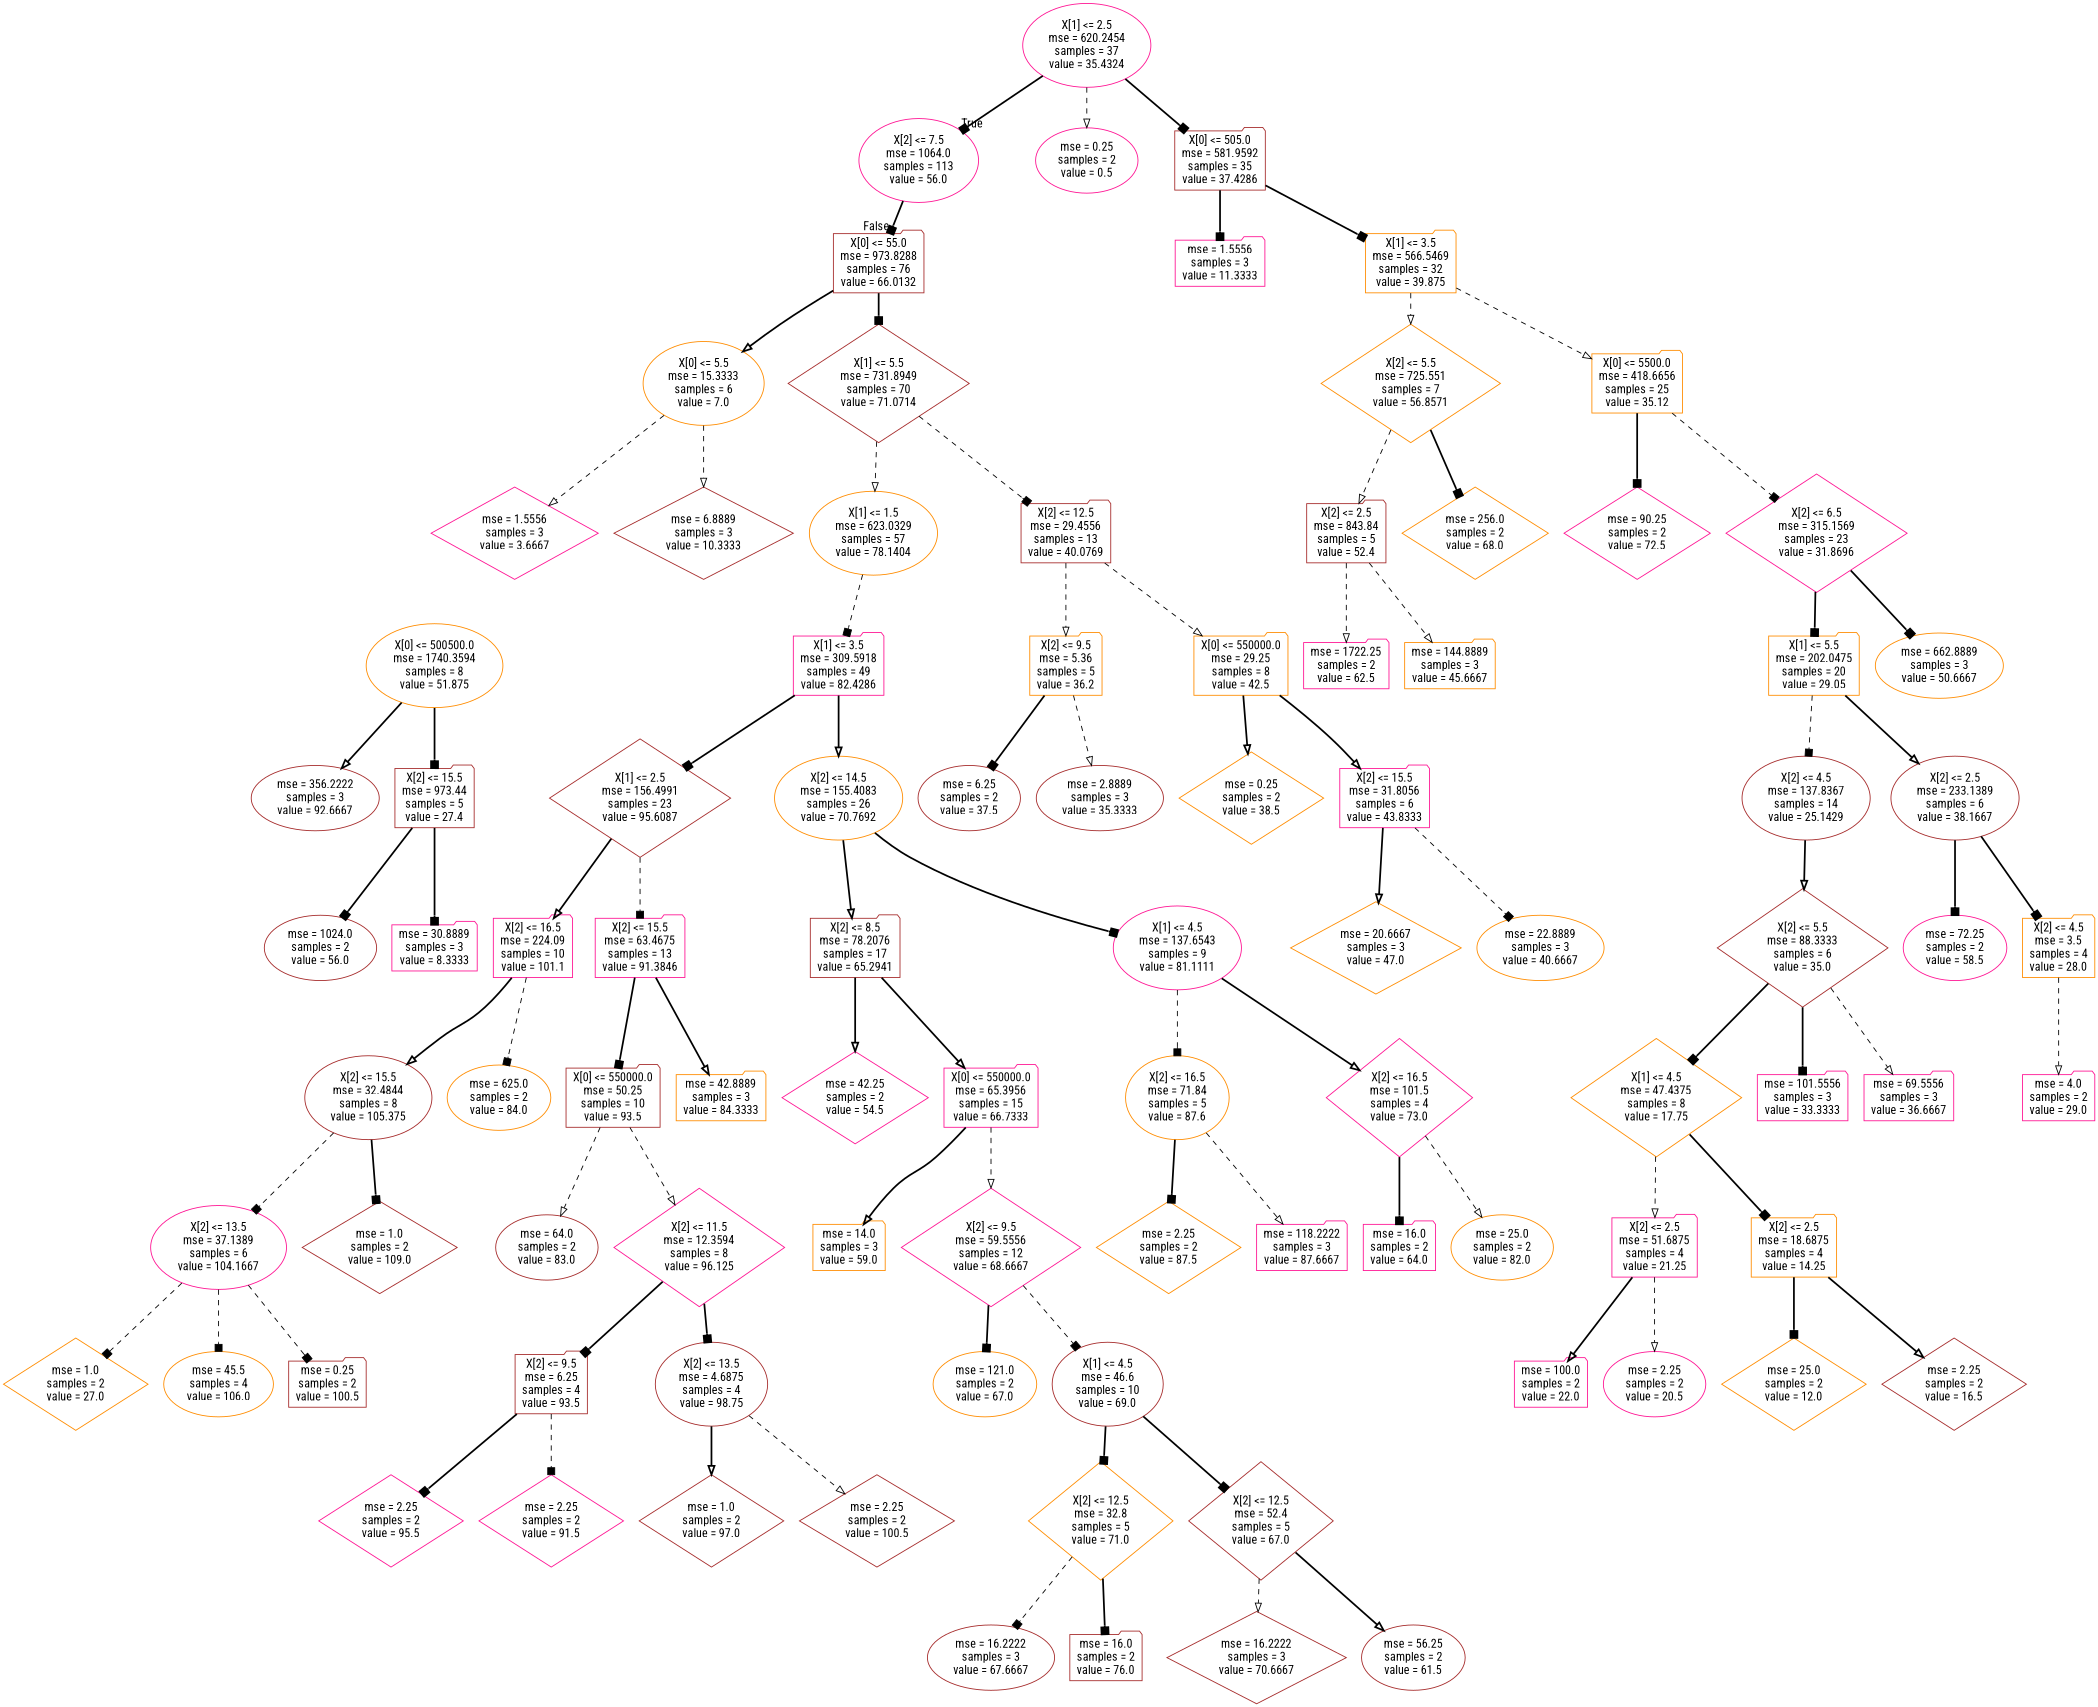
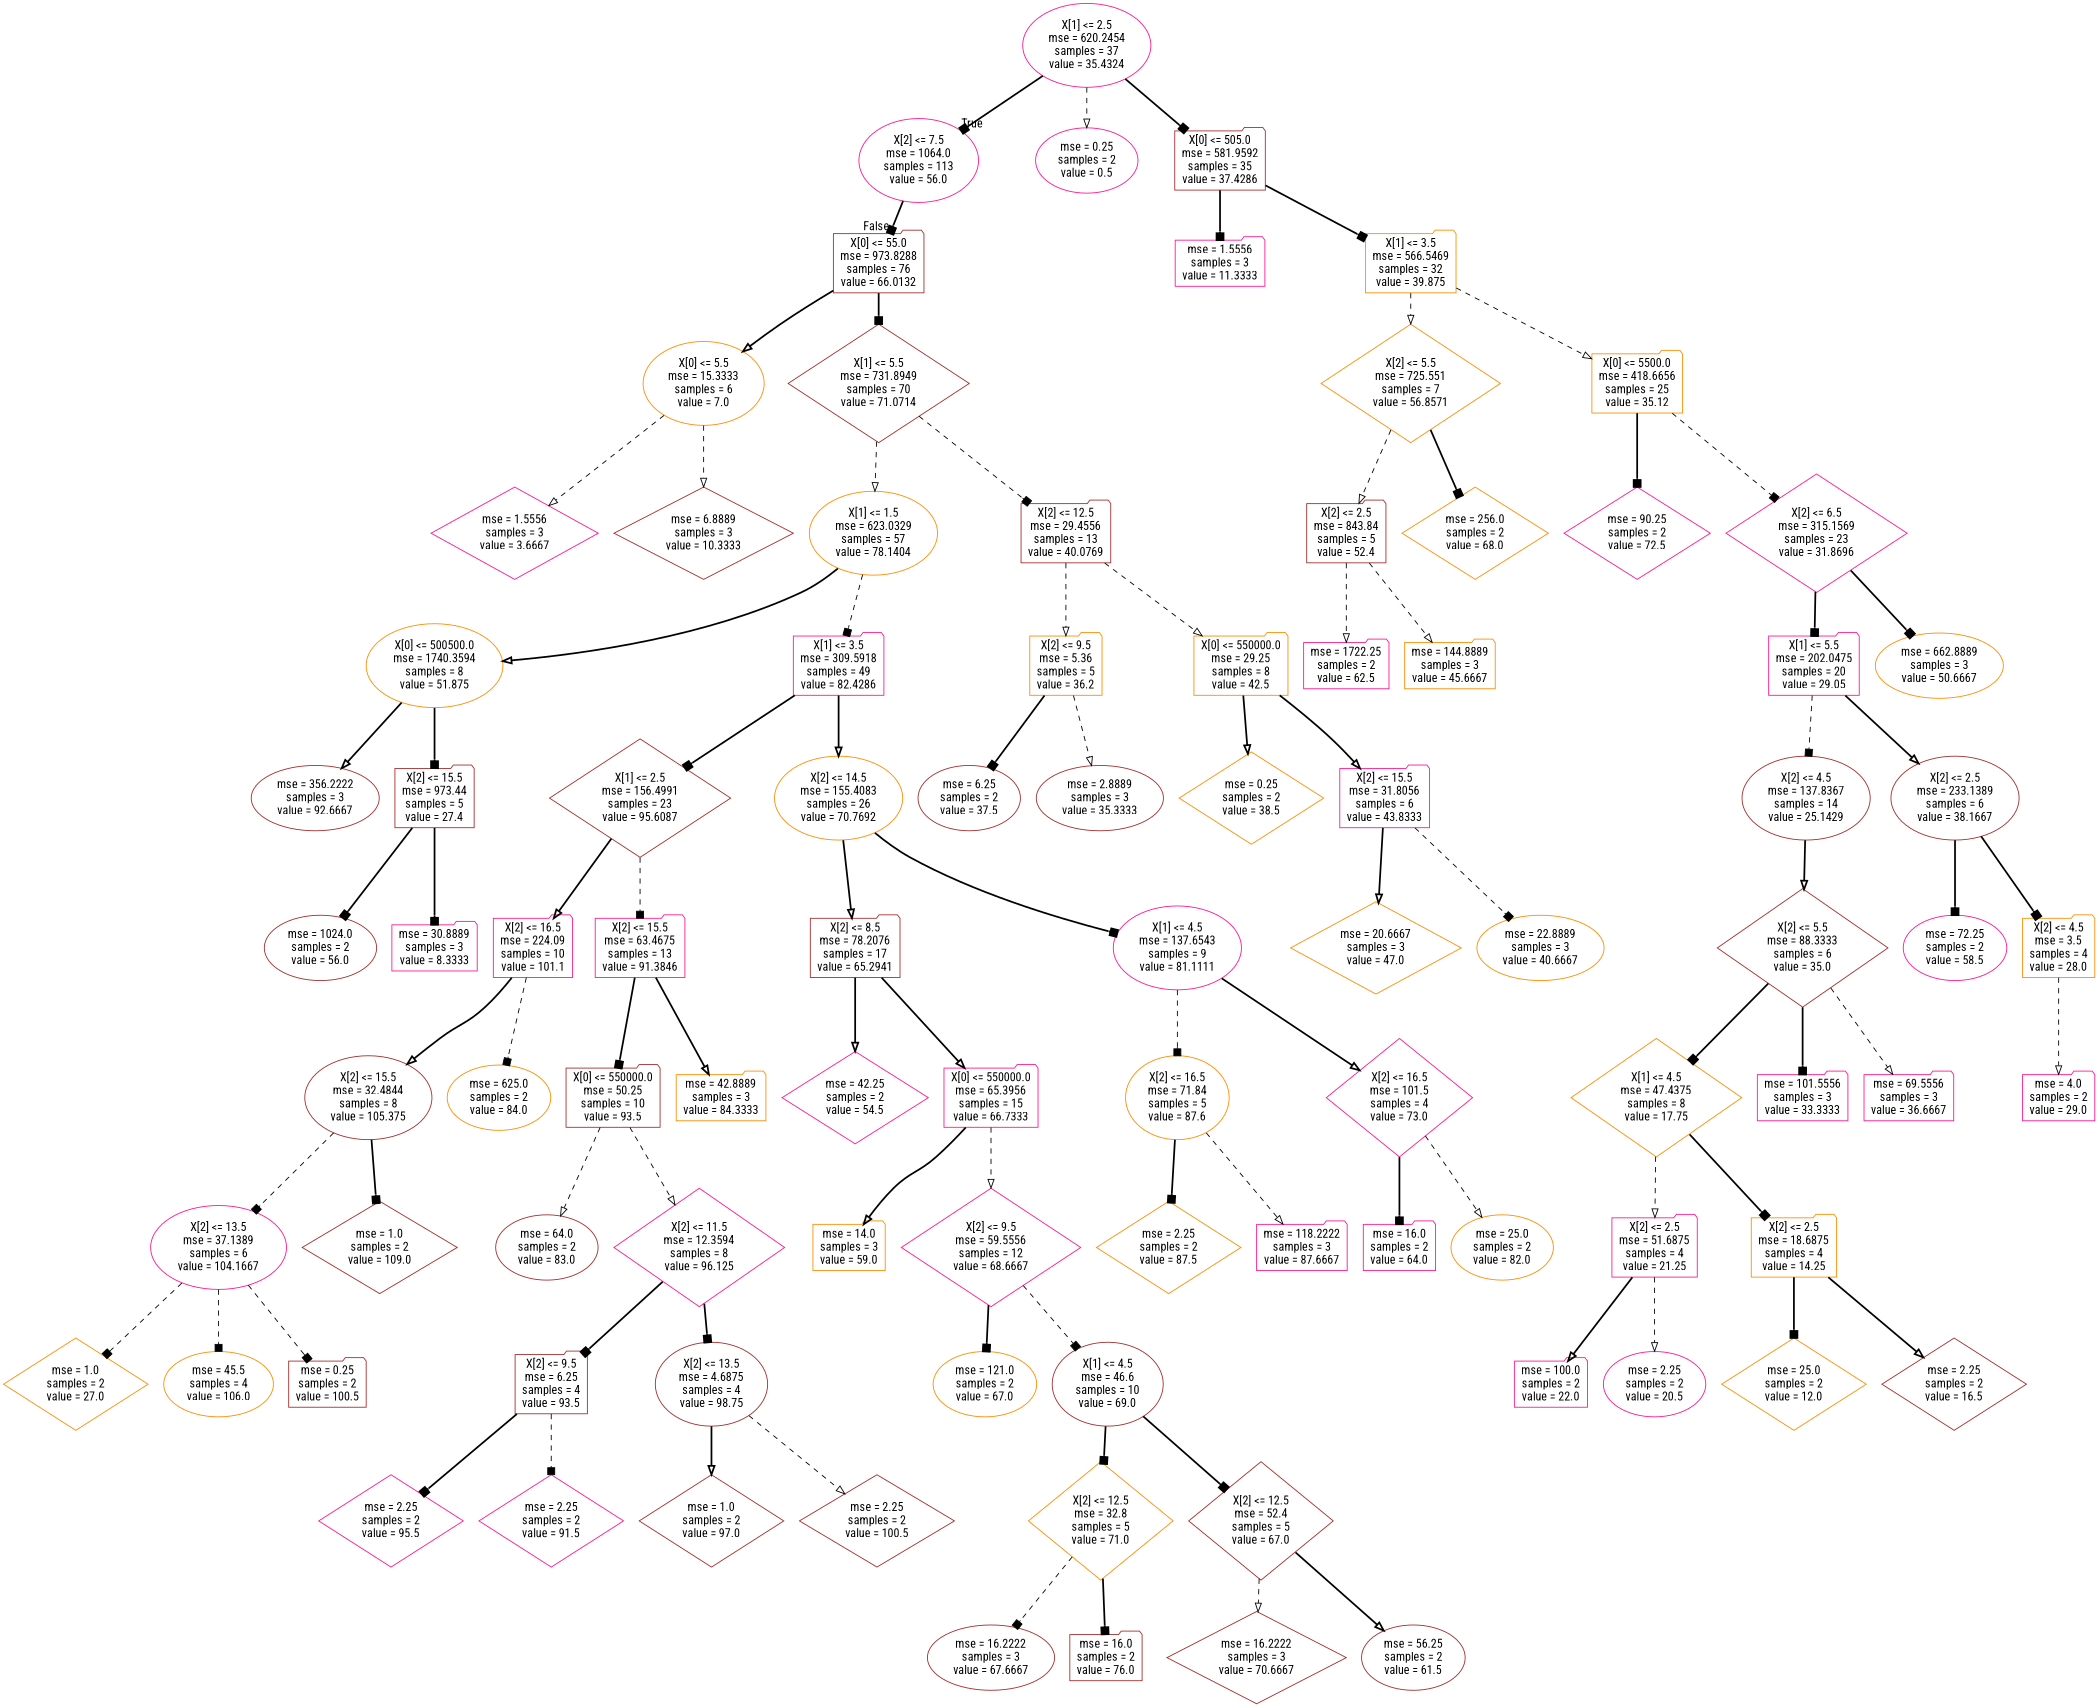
edge "X[1] <= 1.5 mse = 623.0329 samples = 57 value = 78.1404" -> "X[0] <= 500500.0 mse = 1740.3594 samples = 8 value = 51.875": added
node "X[1] <= 5.5 mse = 202.0475 samples = 20 value = 29.05": color darkorange -> deeppink
